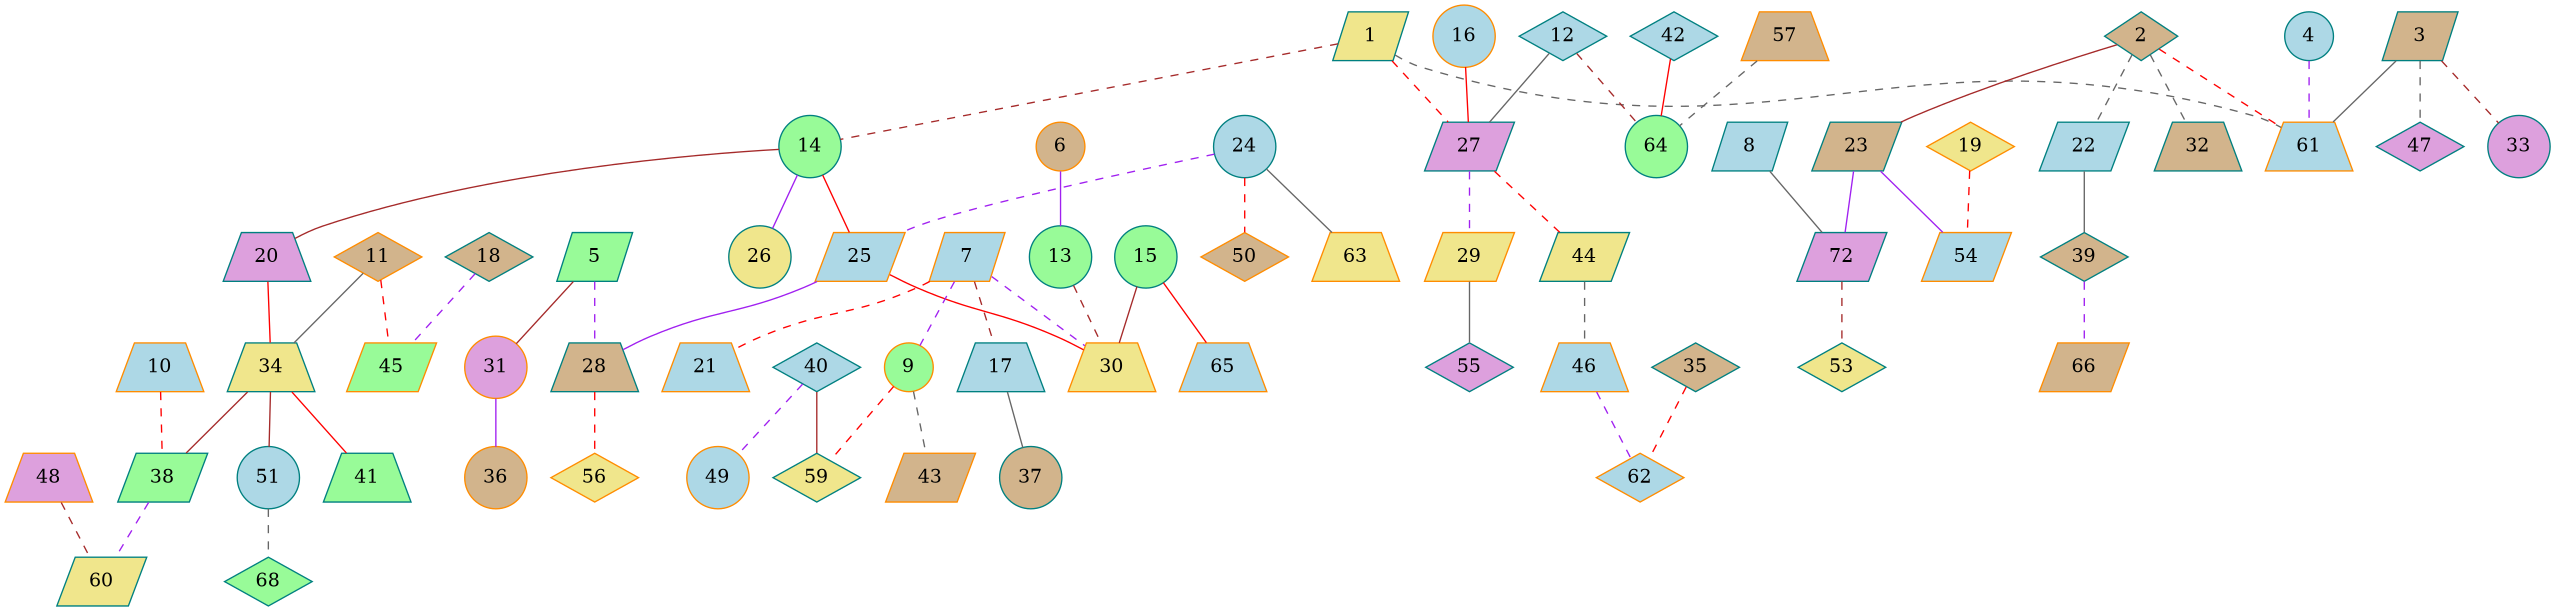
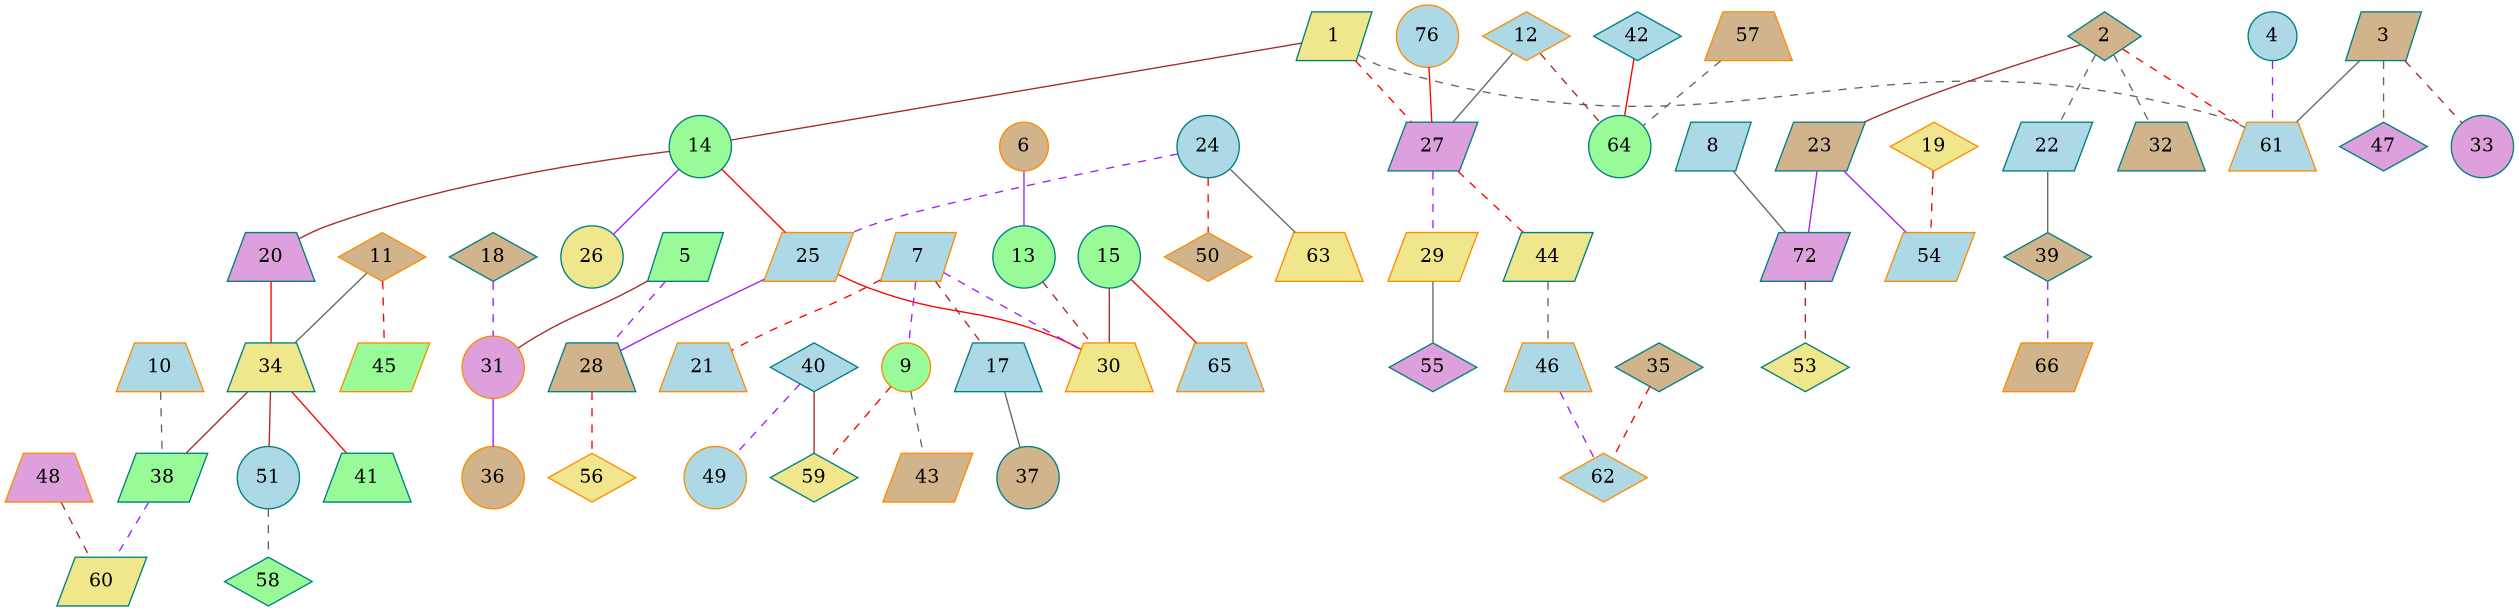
node "16": label "16" -> "76"
node "12": color teal -> darkorange
edge "1" -- "14": style dashed -> solid
edge "18" -- "45": now "18" -- "31"
edge "10" -- "38": color red -> gray40
node "68": label "68" -> "58"
